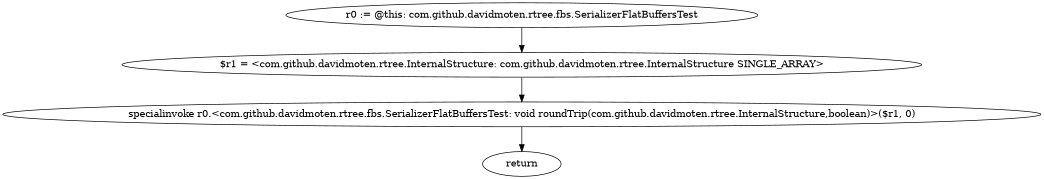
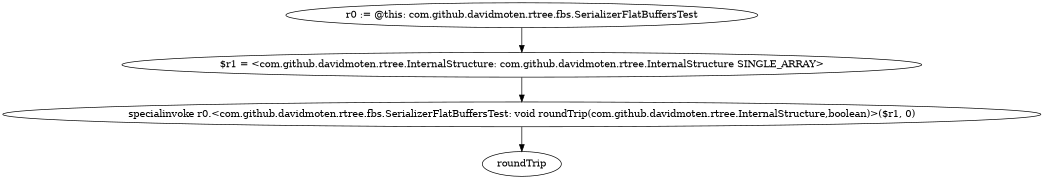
node "return": label "return" -> "roundTrip"
